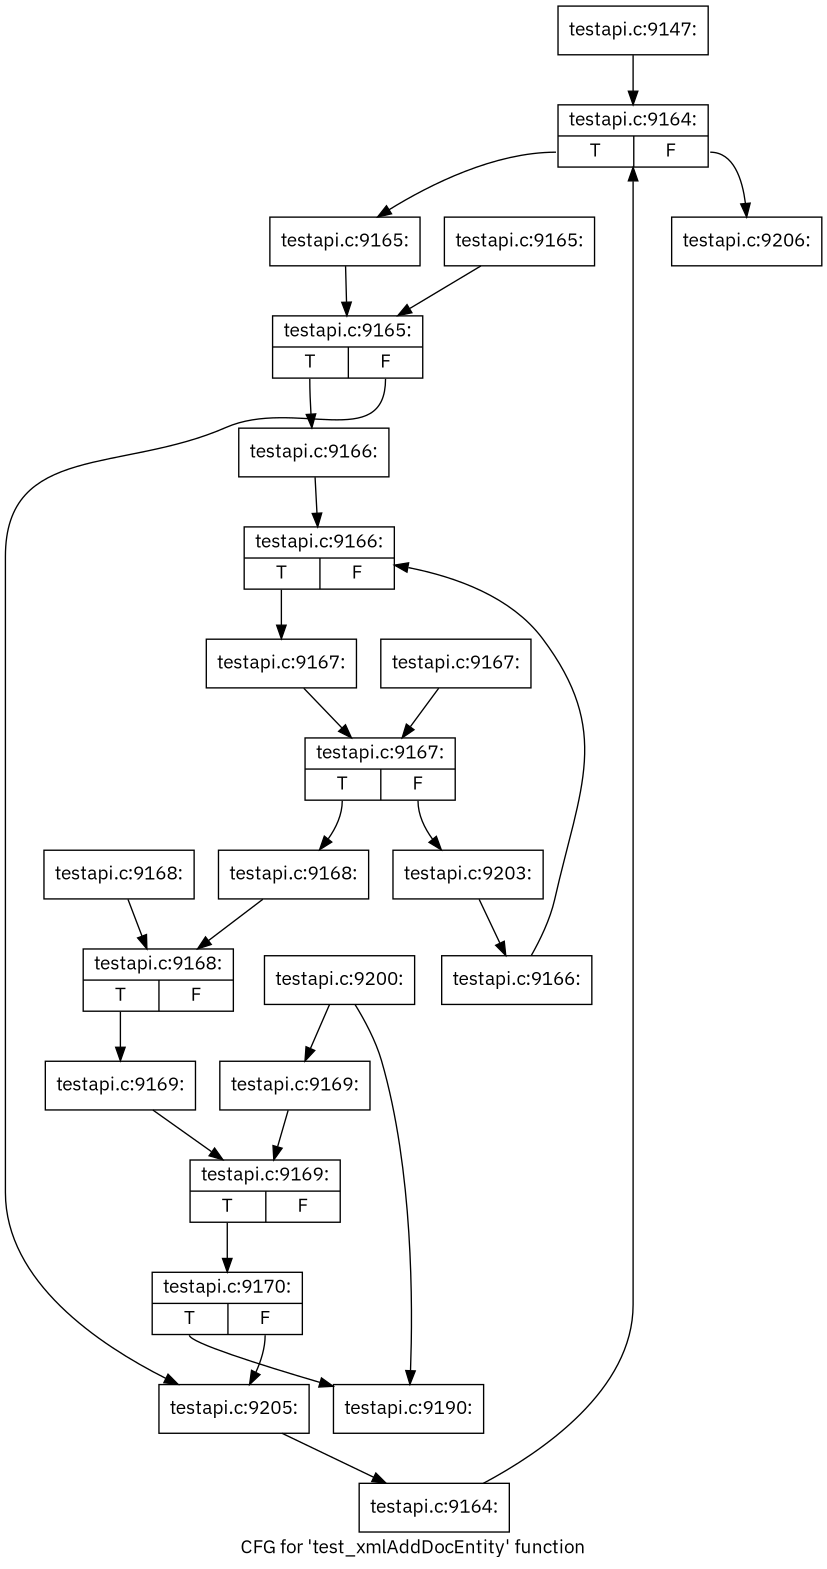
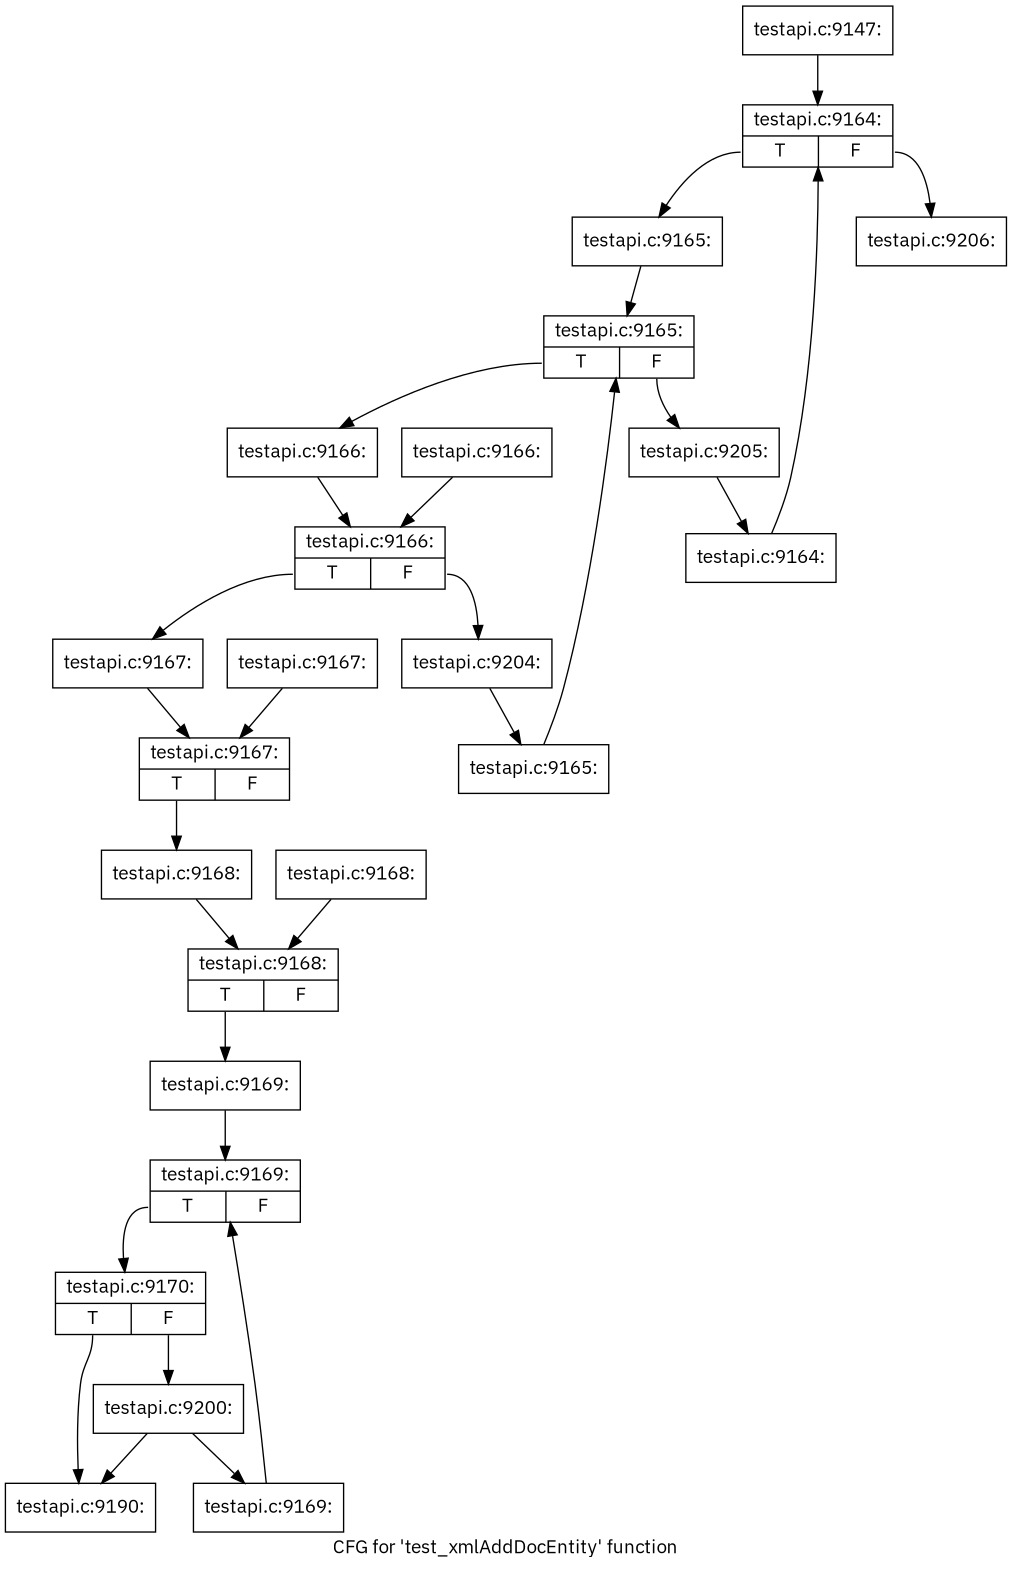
node "testapi.c:9204:": added
node "testapi.c:9203:": removed
edge "testapi.c:9170:" -> "testapi.c:9205:": now "testapi.c:9170:" -> "testapi.c:9200:"
